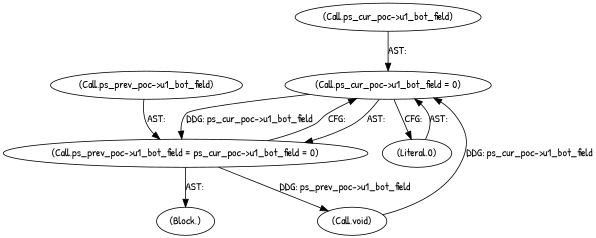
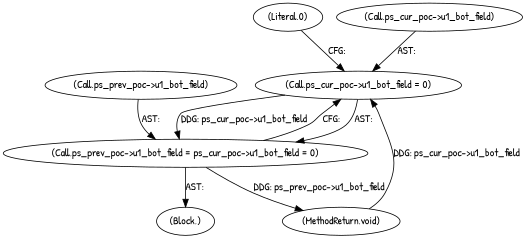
edge "(Call,ps_cur_poc->u1_bot_field = 0)" -> "(Literal,0)": removed, label "CFG:"
edge "(Literal,0)" -> "(Call,ps_cur_poc->u1_bot_field = 0)": label "AST: " -> "CFG: "
node "(Call,void)": label "(Call,void)" -> "(MethodReturn,void)"
